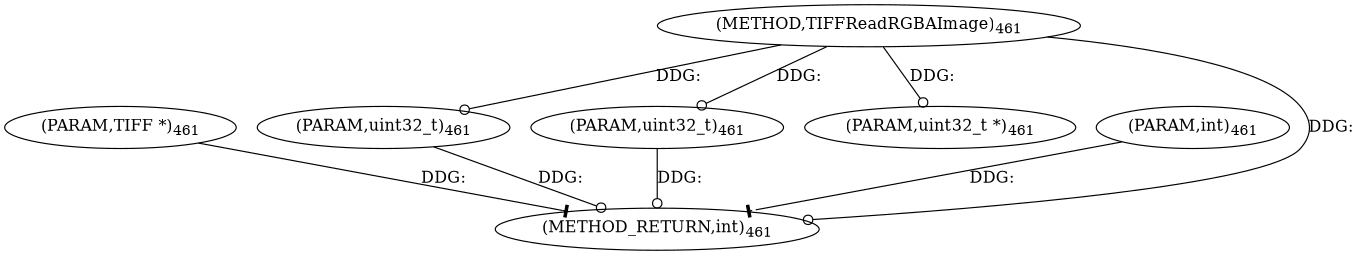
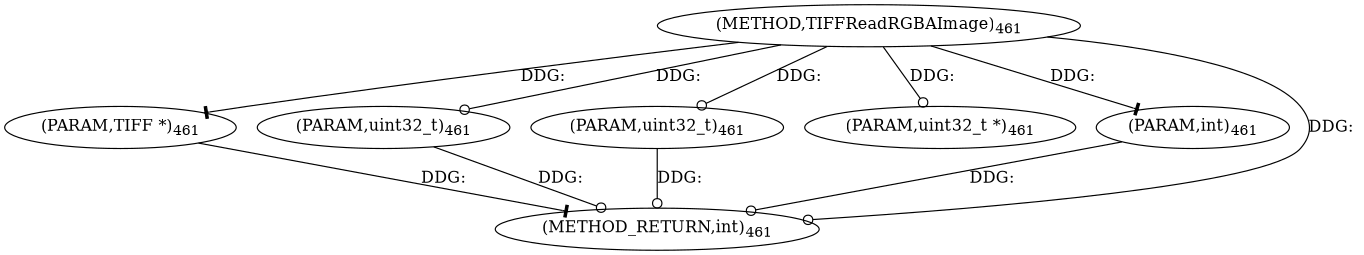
edge "(METHOD,TIFFReadRGBAImage)" -> "(PARAM,TIFF *)": added, label "DDG:"
edge "(METHOD,TIFFReadRGBAImage)" -> "(PARAM,int)": added, label "DDG:"
edge "(PARAM,int)" -> "(METHOD_RETURN,int)": arrowhead tee -> odot
